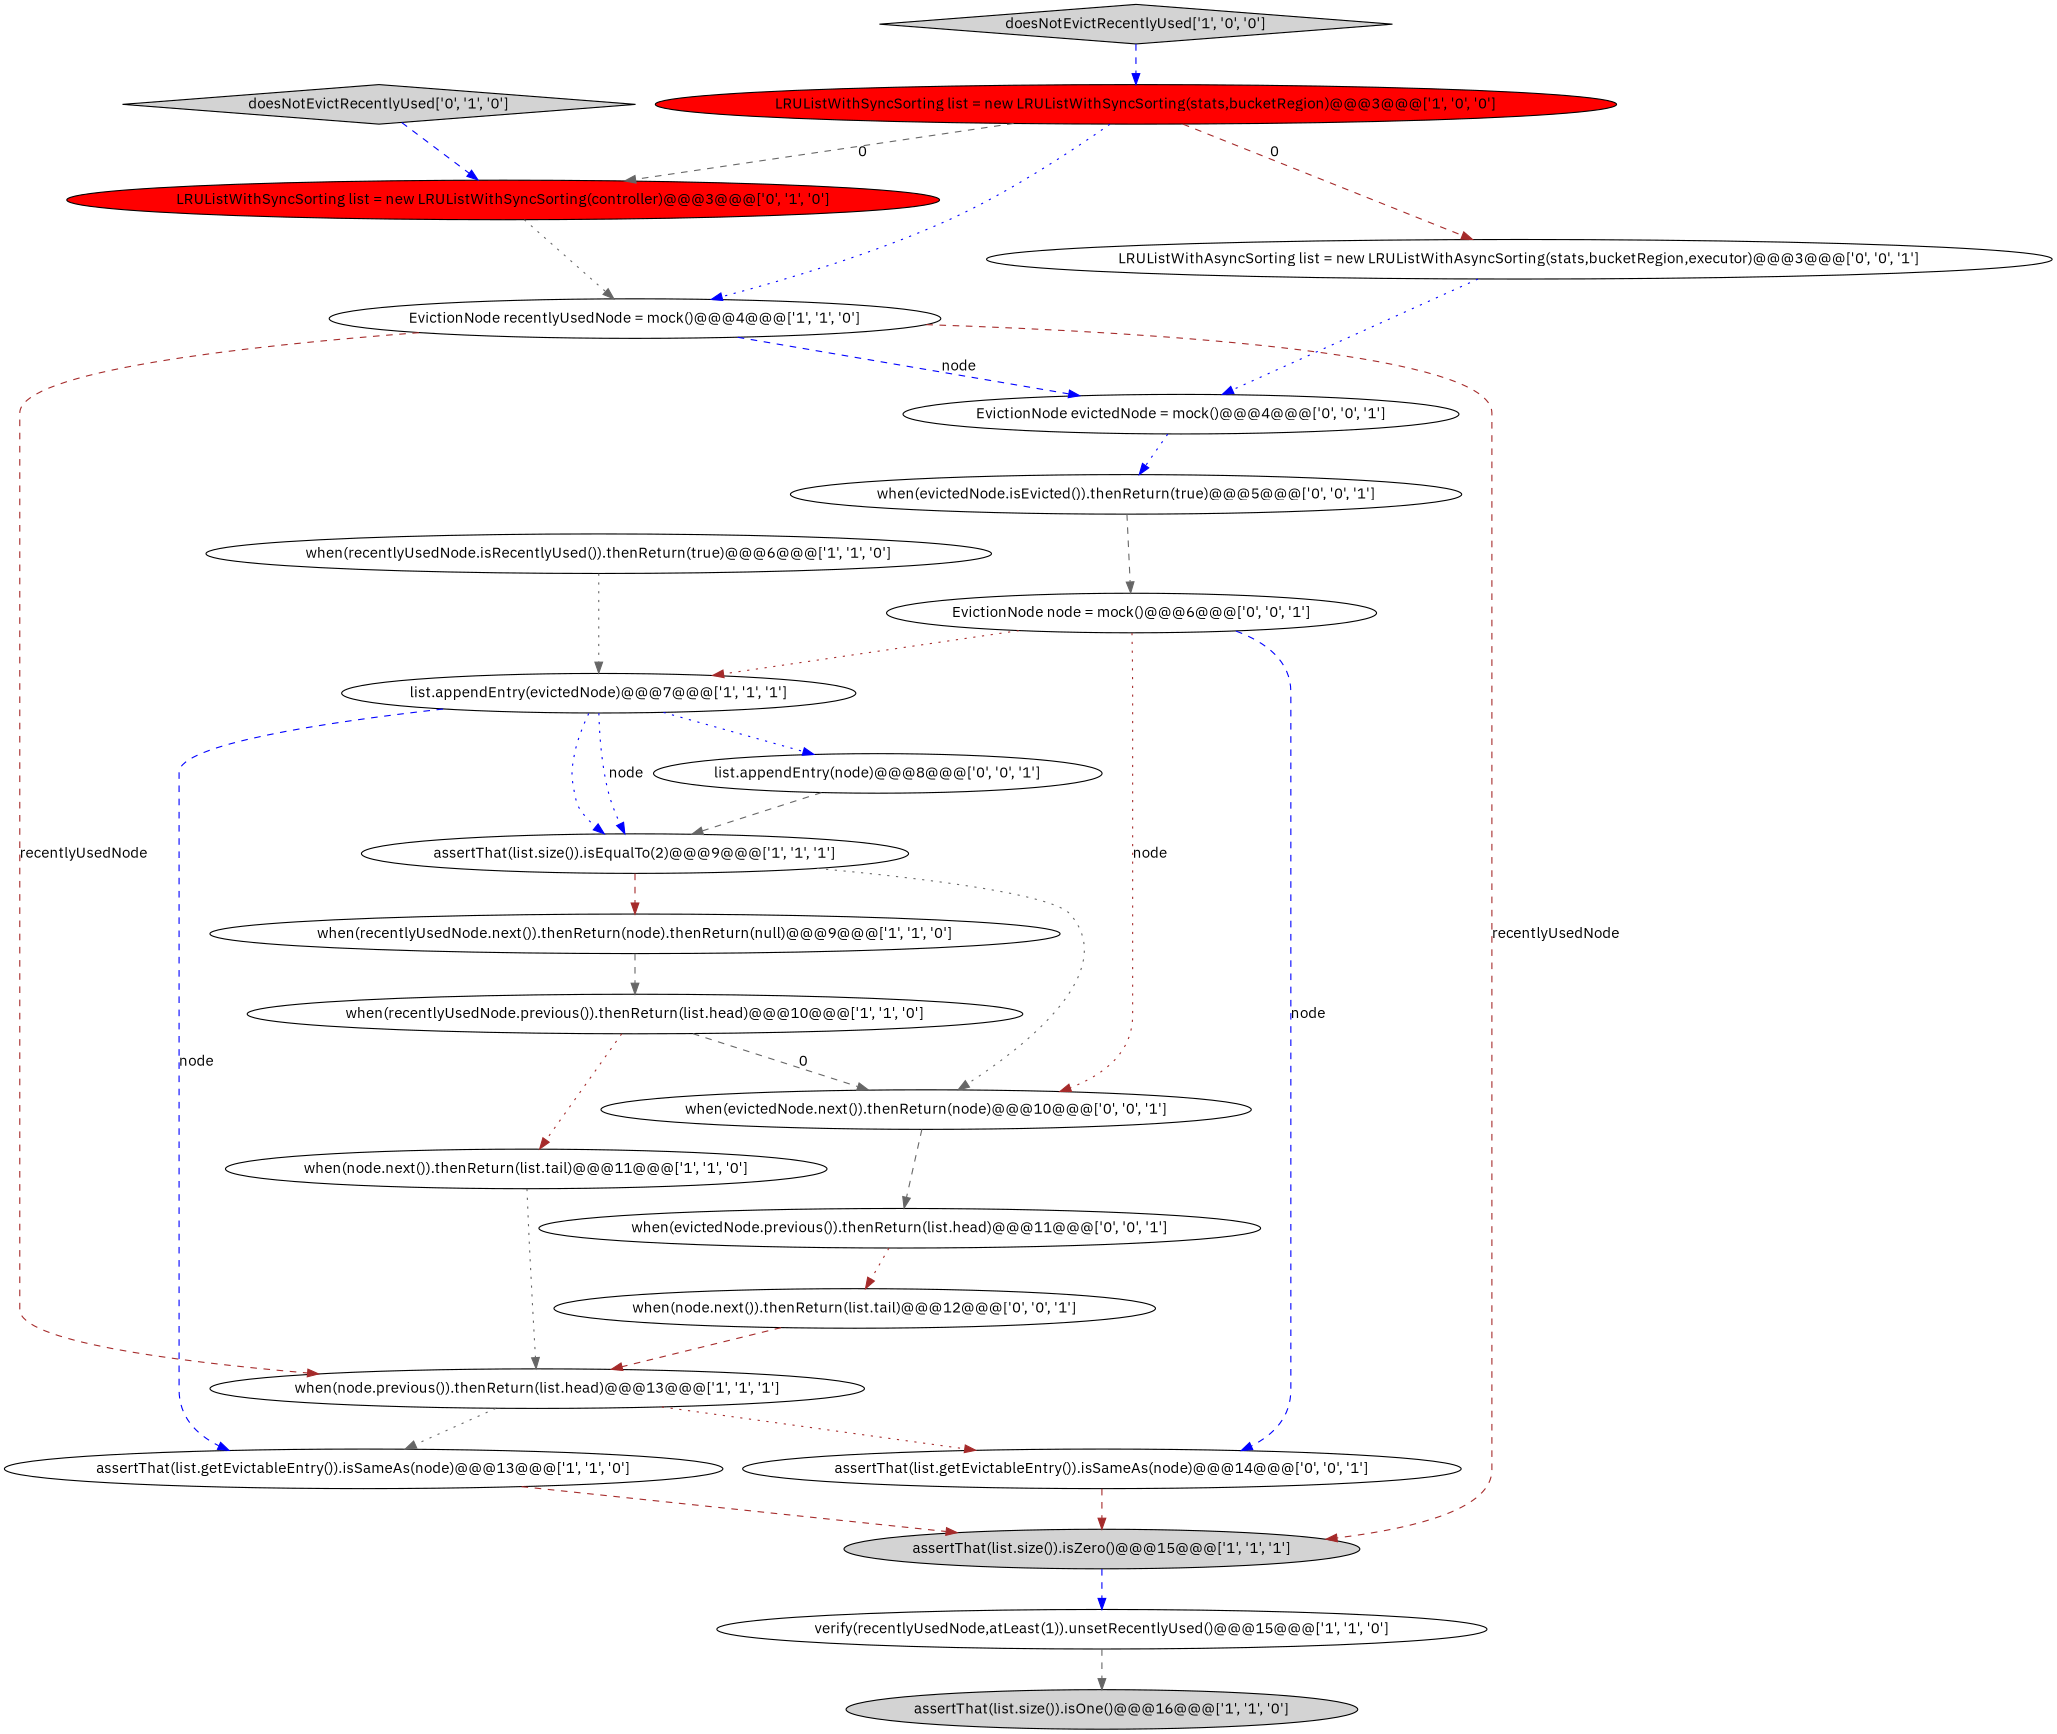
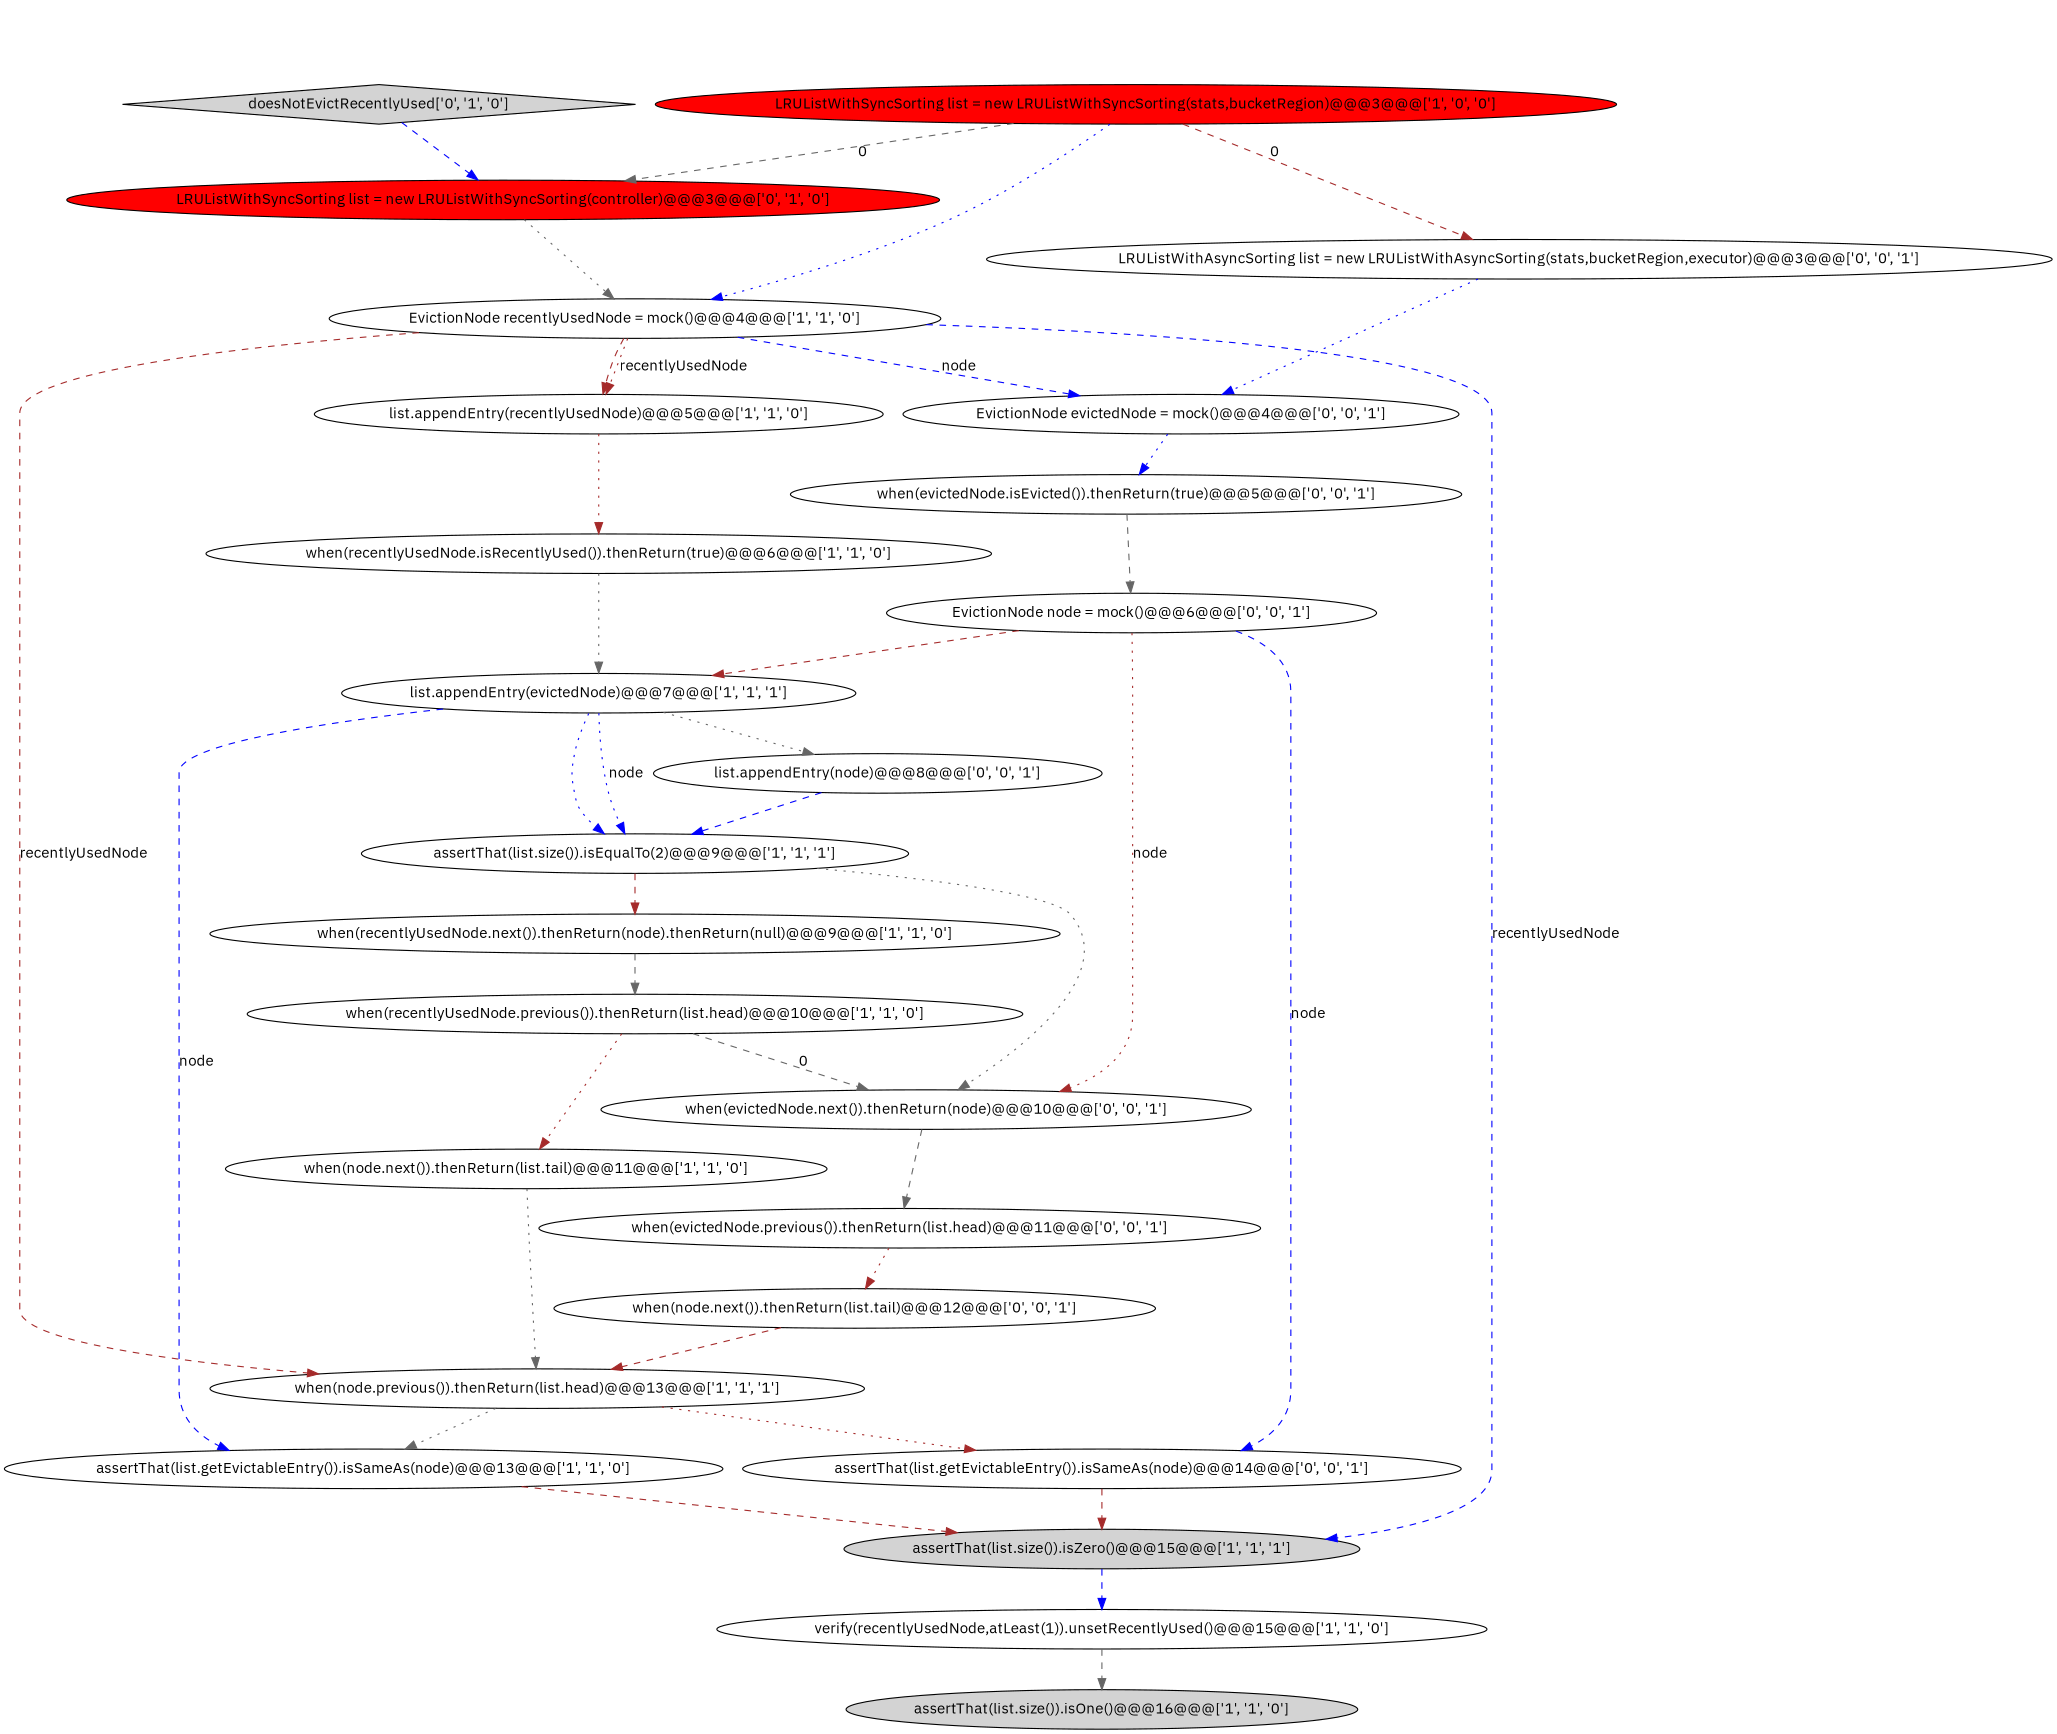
node "doesNotEvictRecentlyUsed['1', '0', '0']": removed
node "list.appendEntry(recentlyUsedNode)@@@5@@@['1', '1', '0']": added
edge "EvictionNode node = mock()@@@6@@@['0', '0', '1']" -> "list.appendEntry(evictedNode)@@@7@@@['1', '1', '1']": style dotted -> dashed
edge "list.appendEntry(evictedNode)@@@7@@@['1', '1', '1']" -> "list.appendEntry(node)@@@8@@@['0', '0', '1']": color blue -> gray40
edge "EvictionNode recentlyUsedNode = mock()@@@4@@@['1', '1', '0']" -> "assertThat(list.size()).isZero()@@@15@@@['1', '1', '1']": color brown -> blue
edge "list.appendEntry(node)@@@8@@@['0', '0', '1']" -> "assertThat(list.size()).isEqualTo(2)@@@9@@@['1', '1', '1']": color gray40 -> blue
